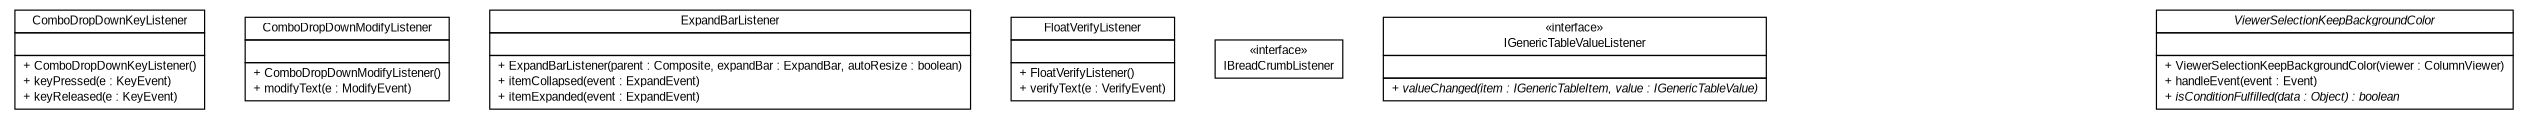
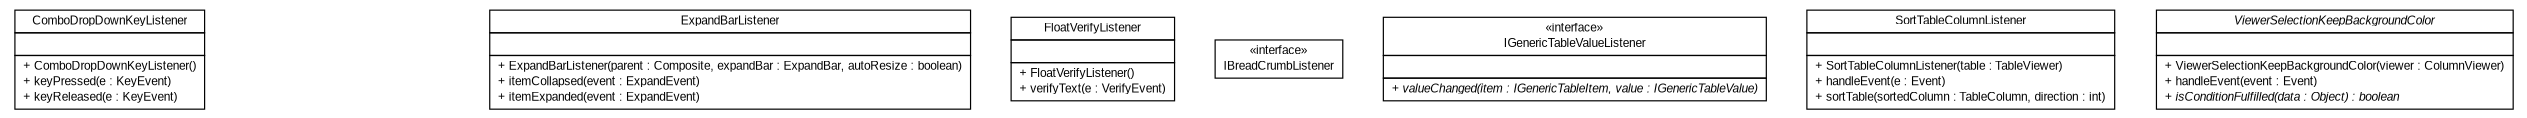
node "ComboDropDownModifyListener": removed
node "SortTableColumnListener": added
